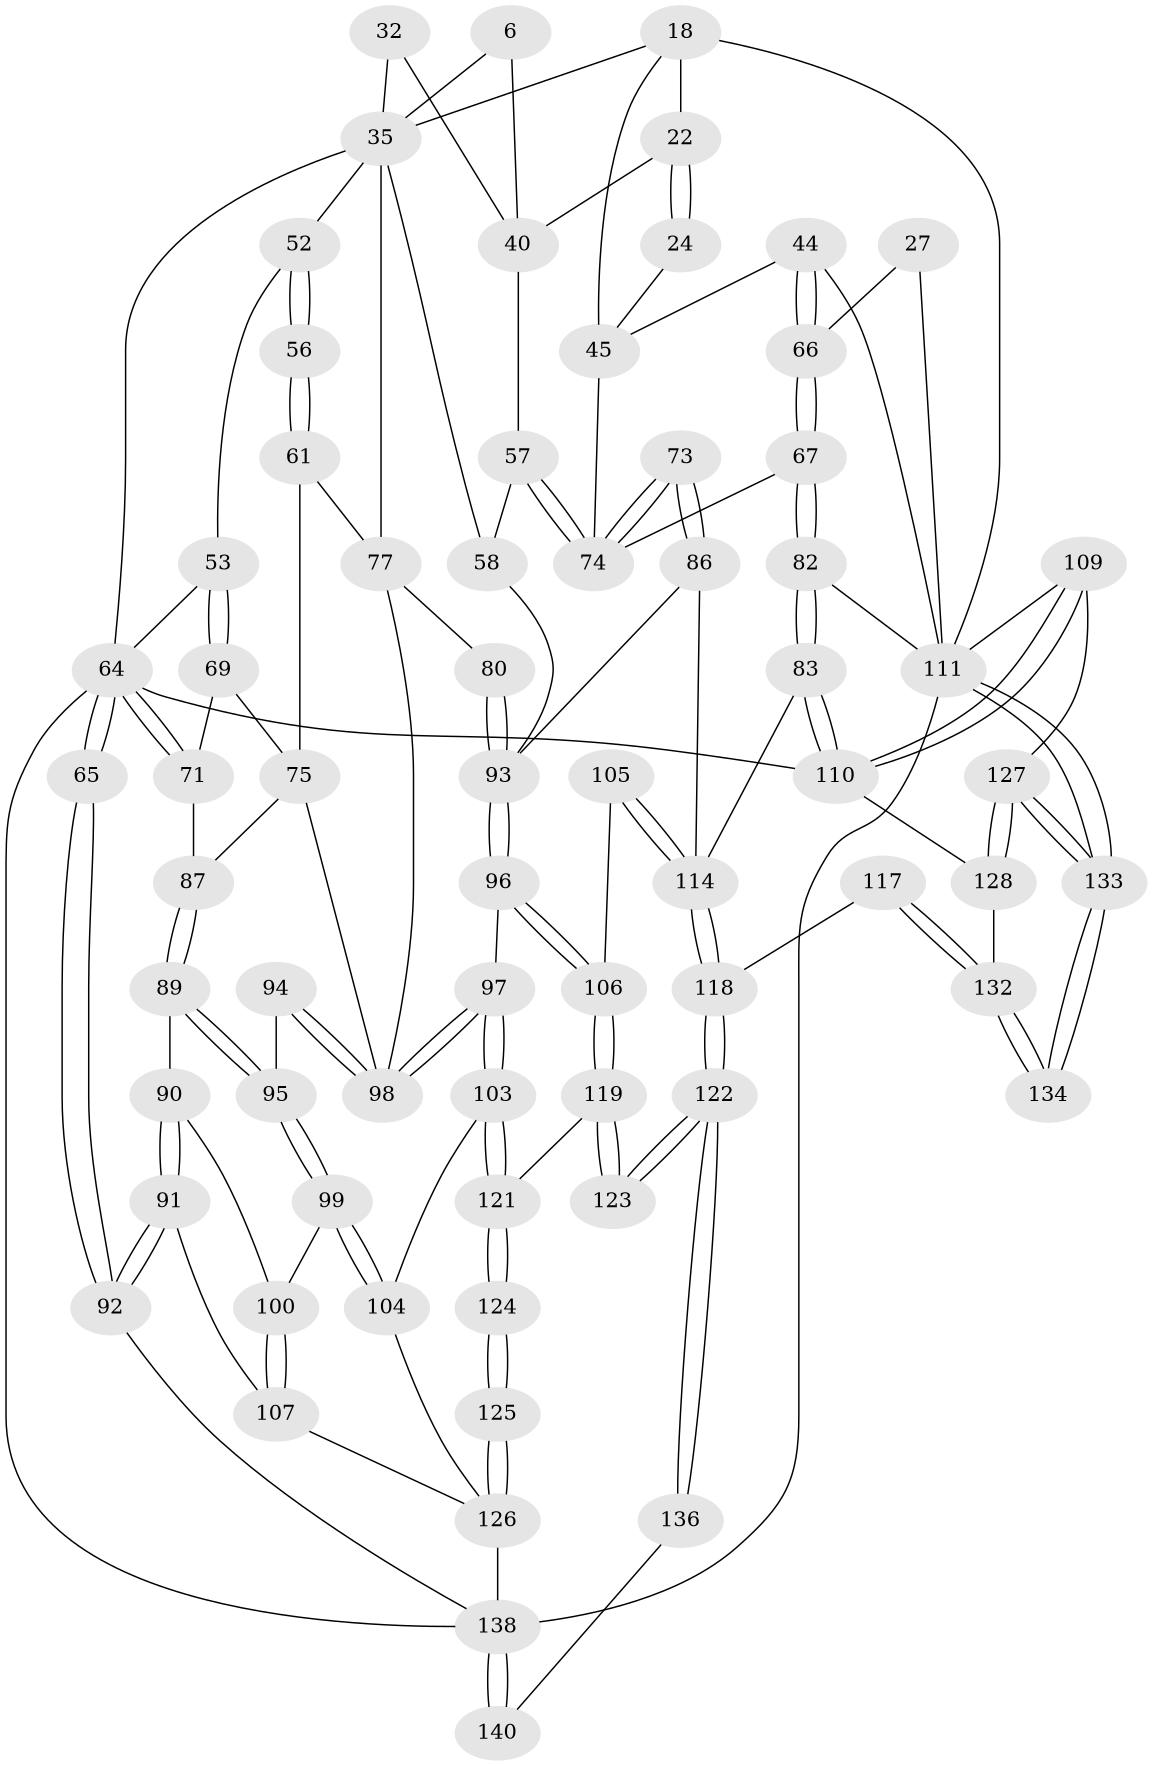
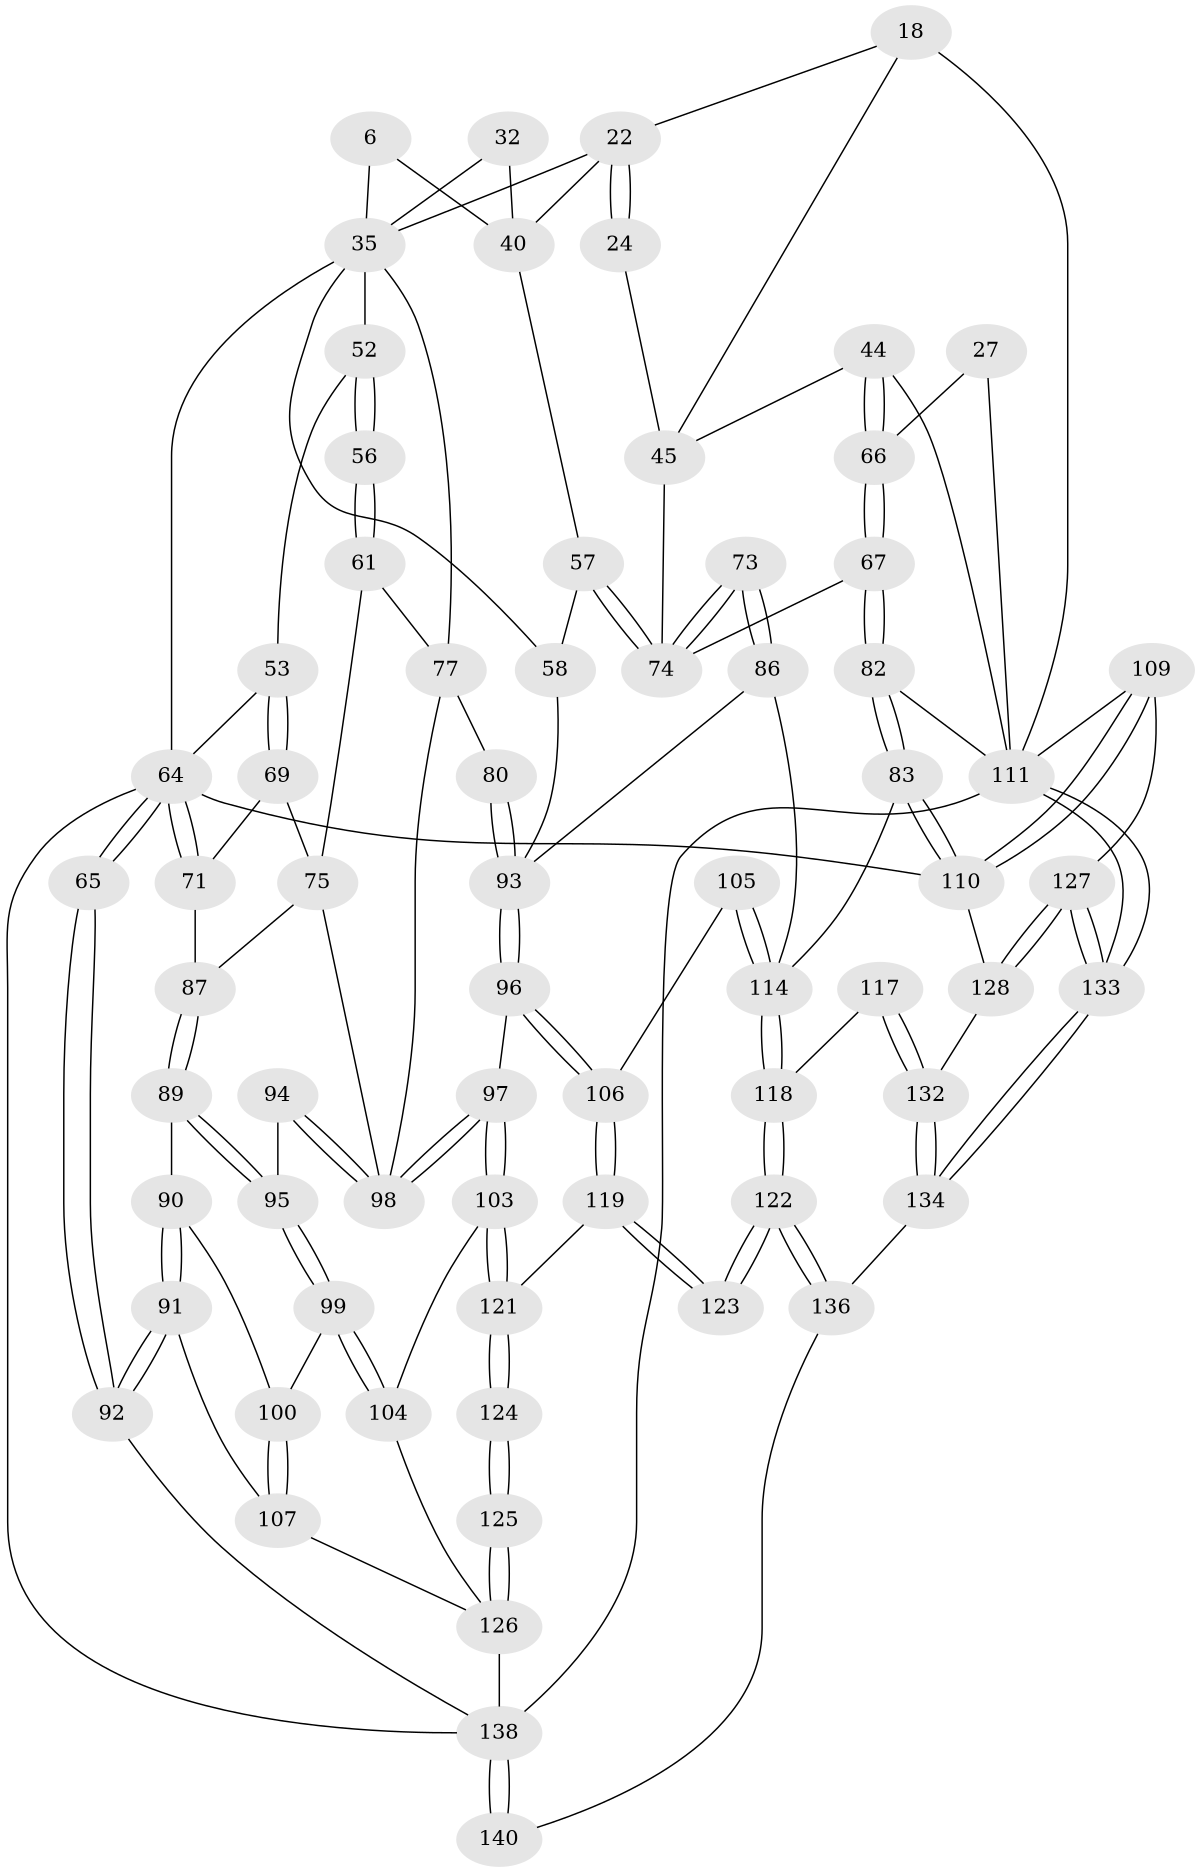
edge "18" -- "35": now "22" -- "35"
edge "134" -- "136": added
